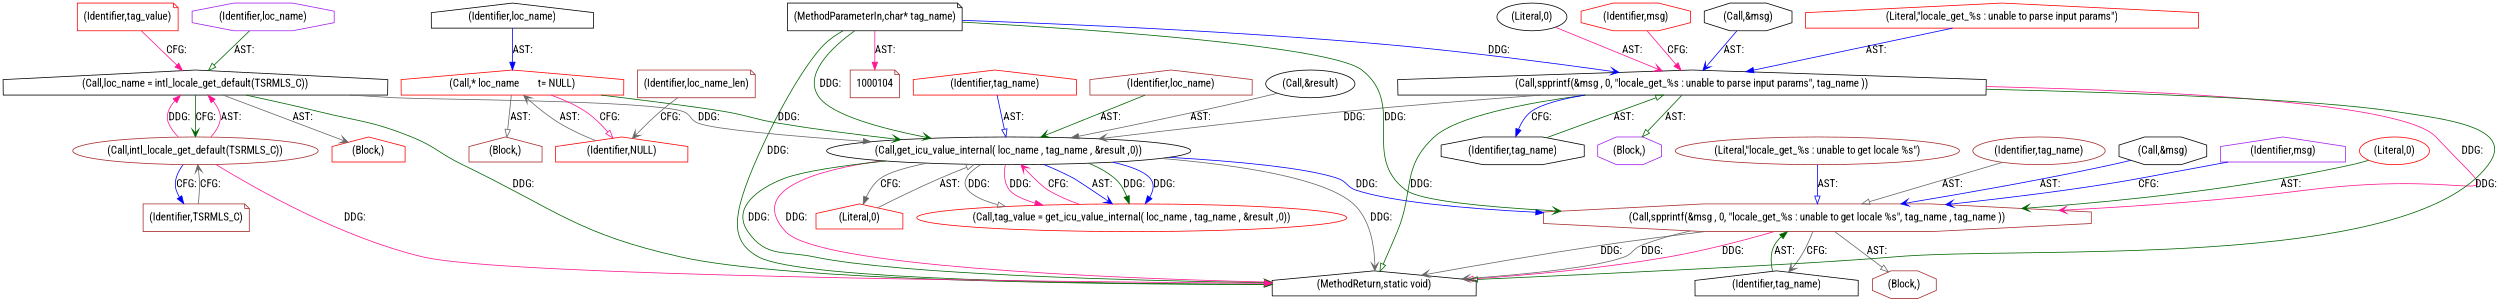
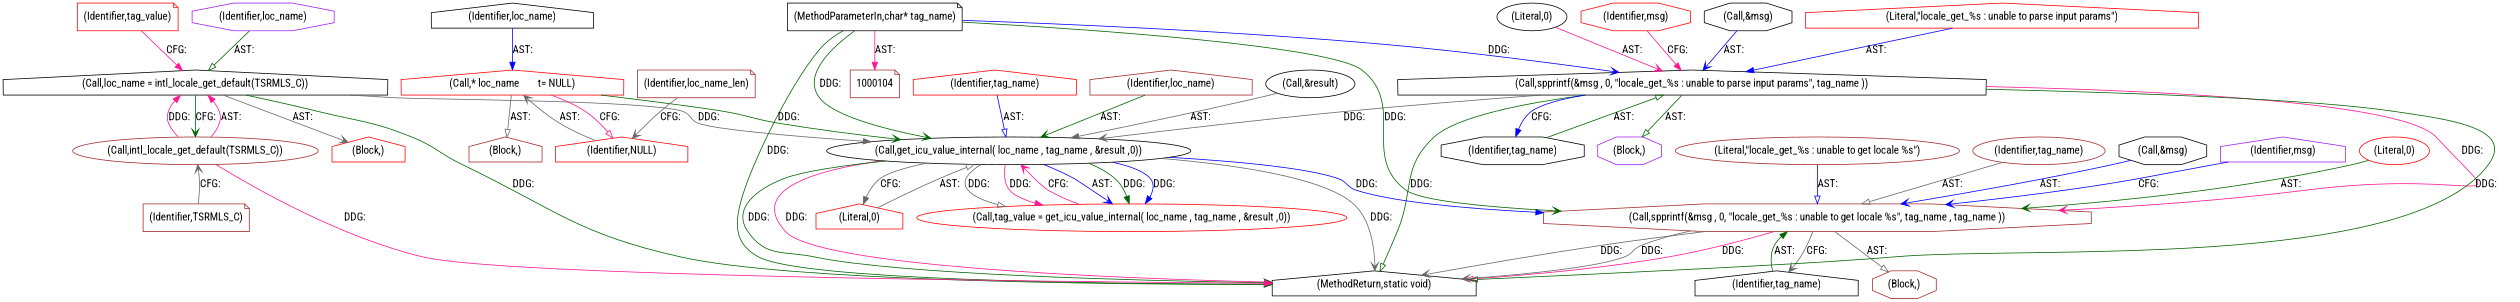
edge "(Call,intl_locale_get_default(TSRMLS_C))" -> "(Identifier,TSRMLS_C)": removed, label "CFG:"
